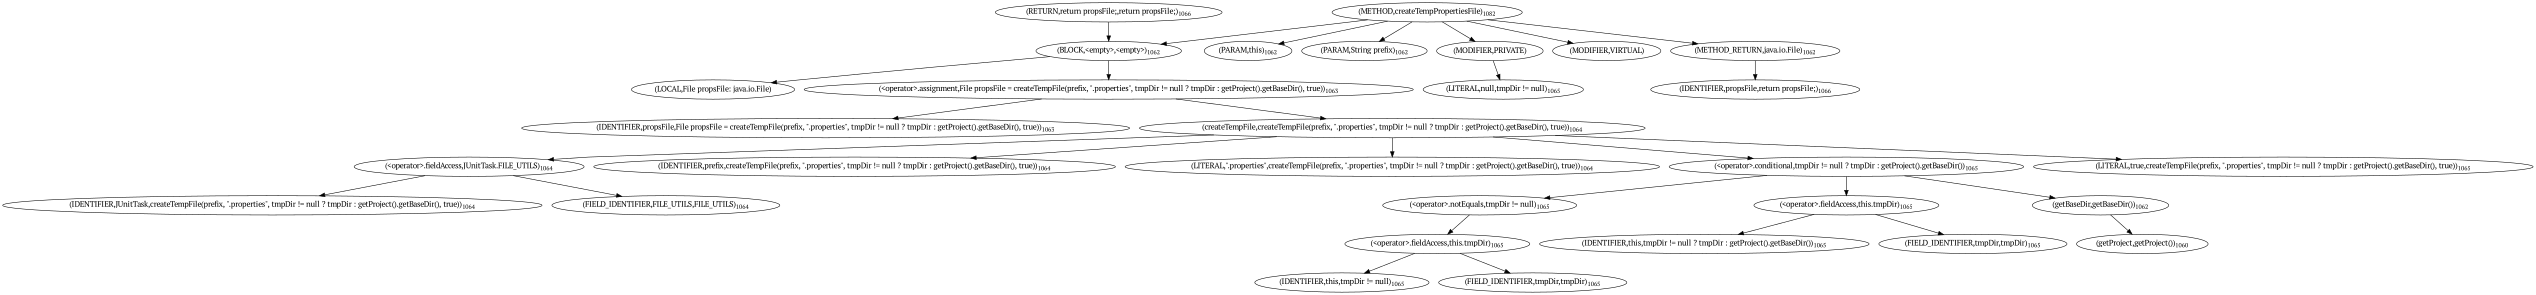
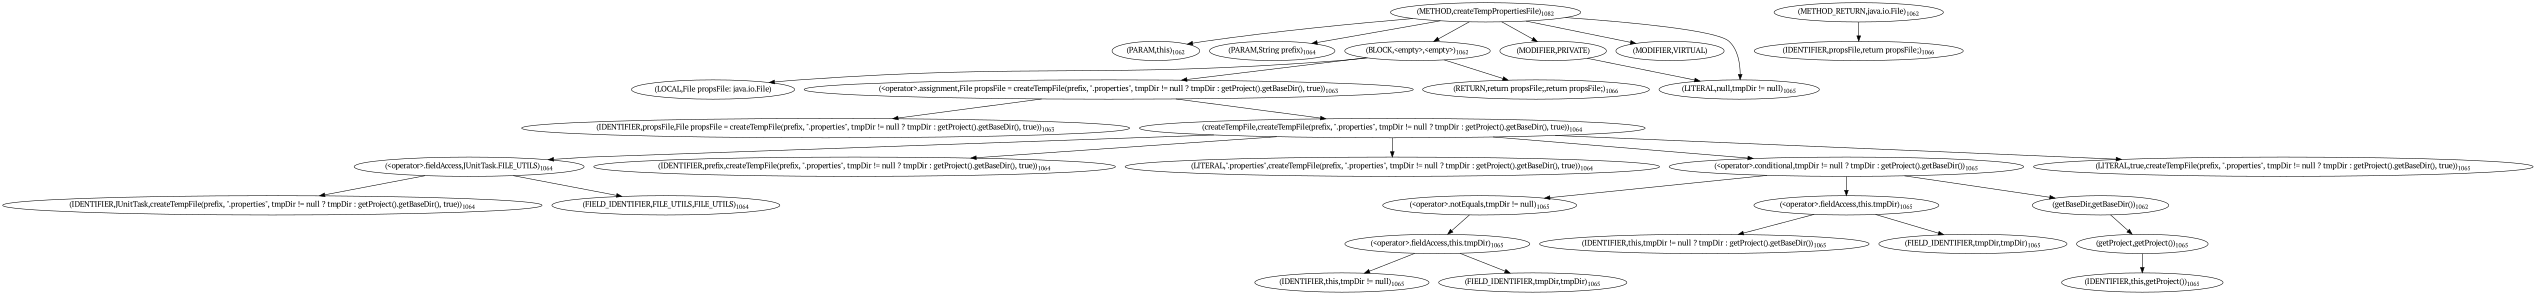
edge "(RETURN,return propsFile;,return propsFile;)" -> "(BLOCK,<empty>,<empty>)": reversed
edge "(METHOD,createTempPropertiesFile)" -> "(METHOD_RETURN,java.io.File)": now "(METHOD,createTempPropertiesFile)" -> "(LITERAL,null,tmpDir != null)"
node "(PARAM,String prefix)": text "1062" -> "1064"
node "(getProject,getProject())": text "1060" -> "1065"
node "(IDENTIFIER,this,getProject())": added
